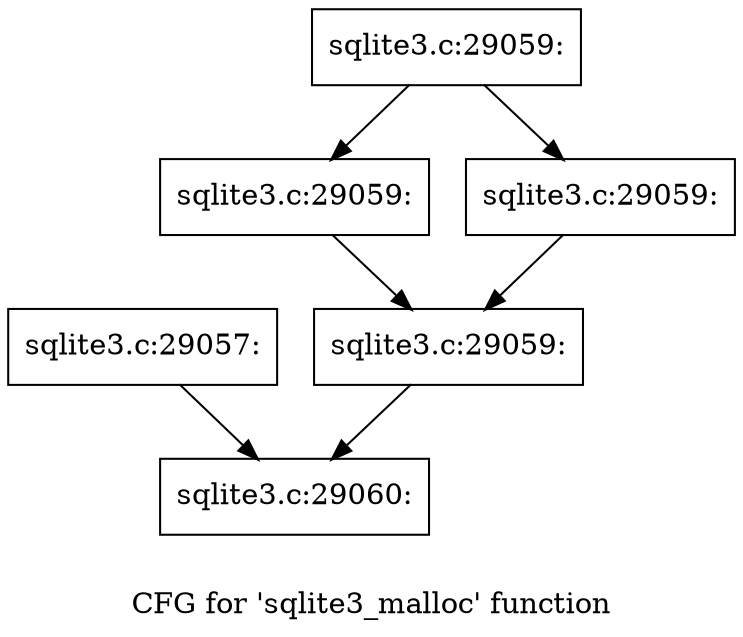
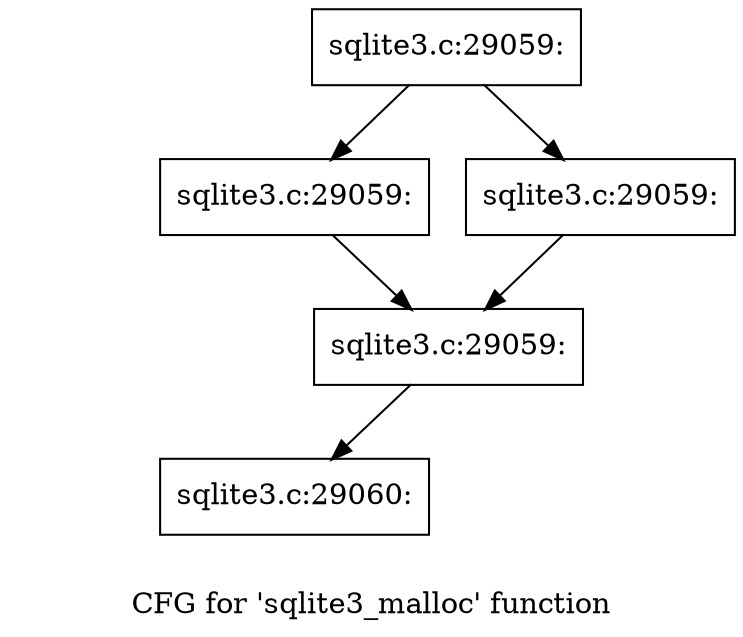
node "sqlite3.c:29057:": removed
